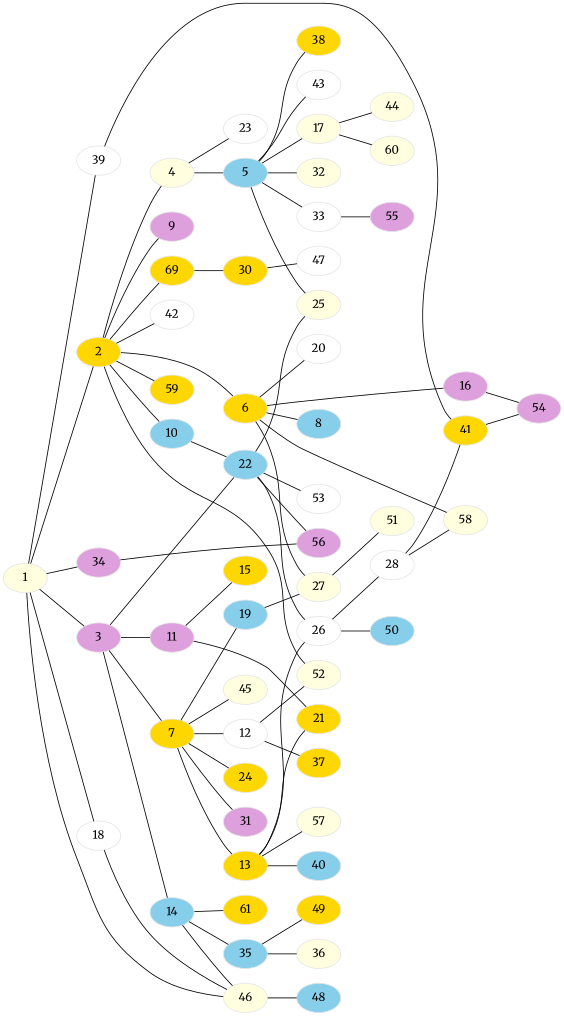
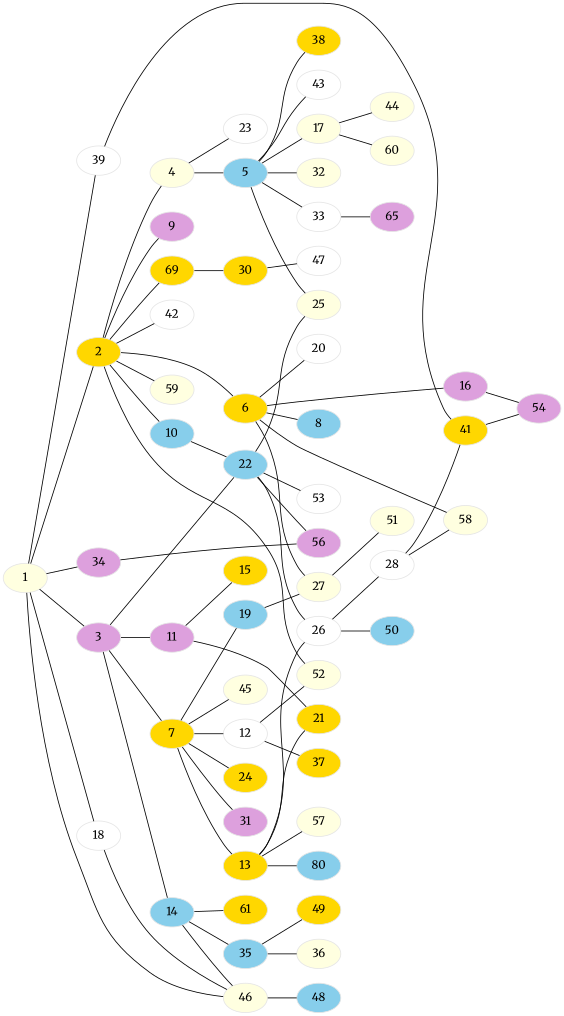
node "55": label "55" -> "65"
node "59": fillcolor gold -> lightyellow
node "40": label "40" -> "80"
